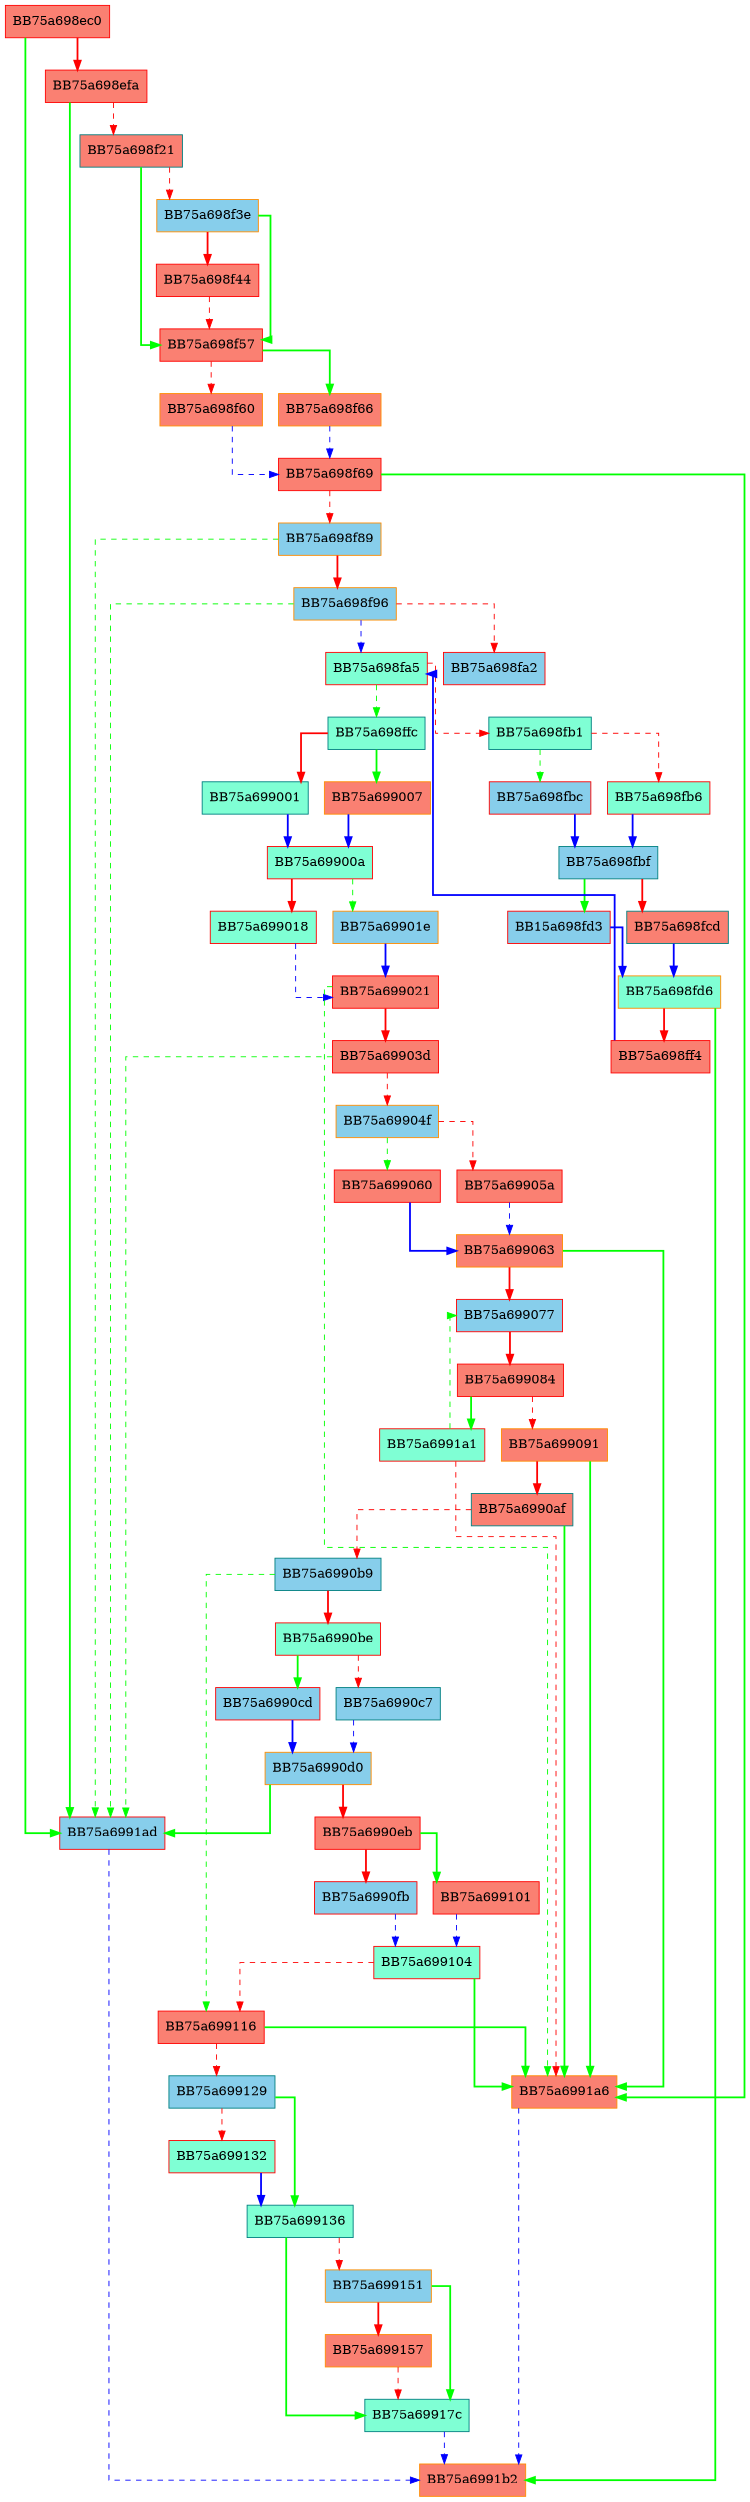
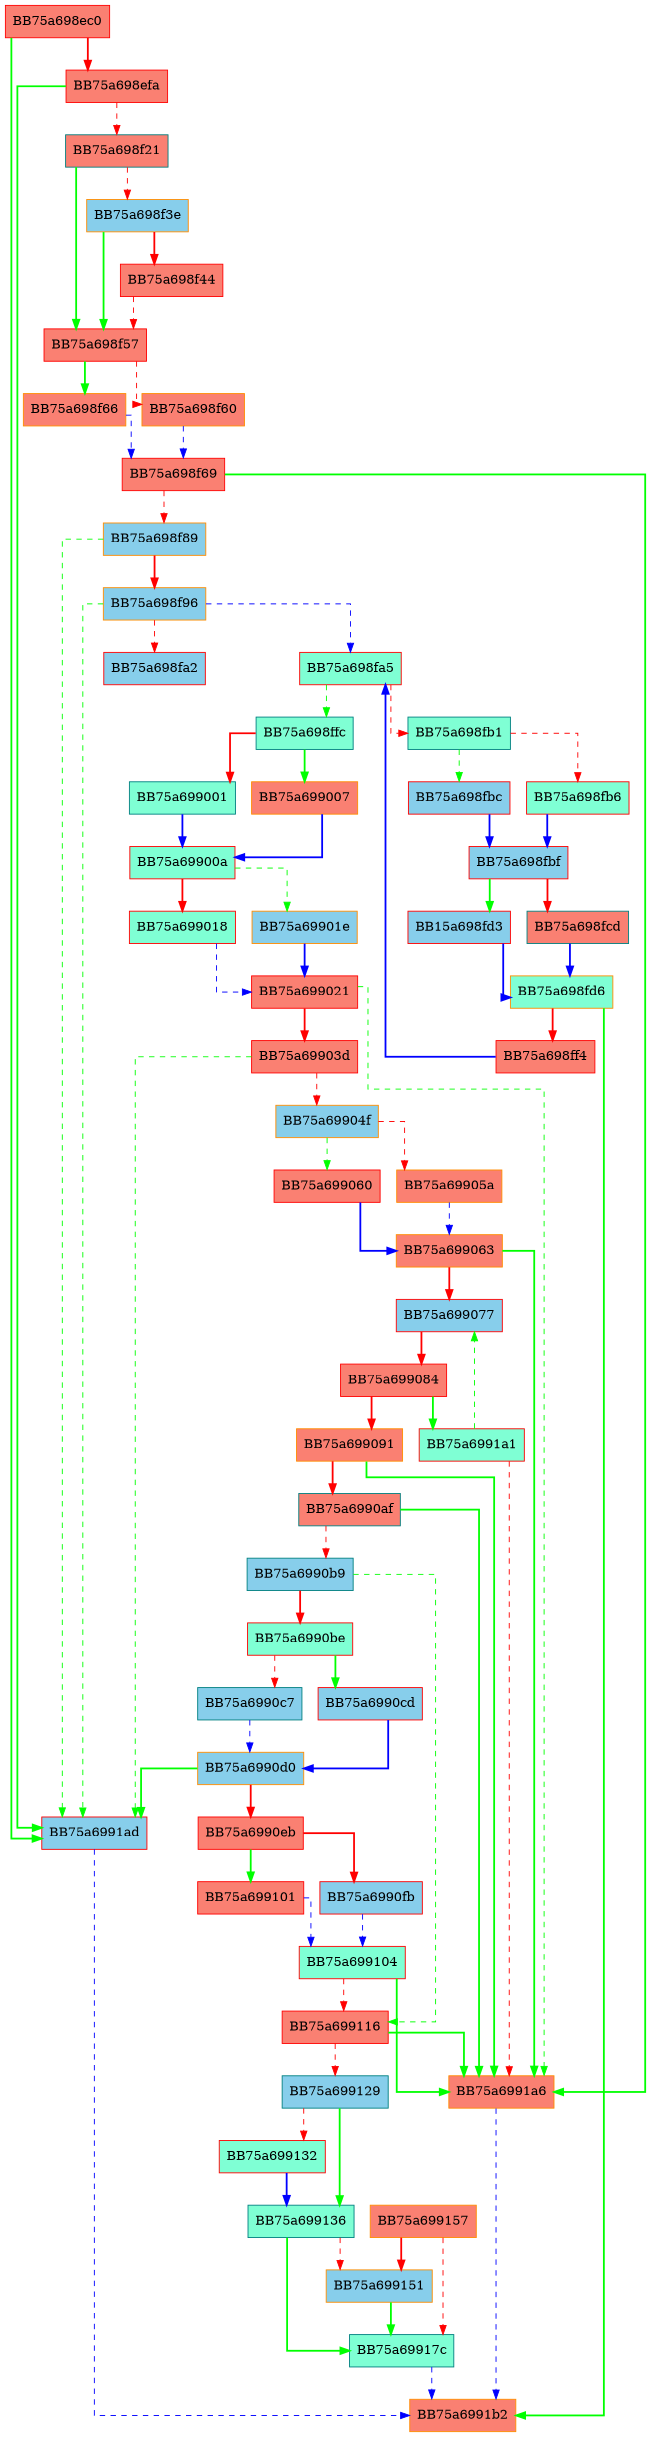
node "BB75a698fbf": color teal -> red
node "BB75a69905a": color red -> darkorange
edge "BB75a699084" -> "BB75a699091": style dashed -> bold
edge "BB75a699151" -> "BB75a699157": reversed
